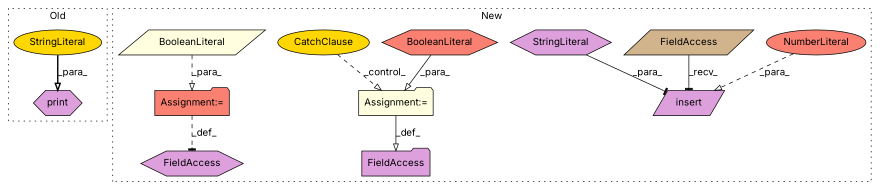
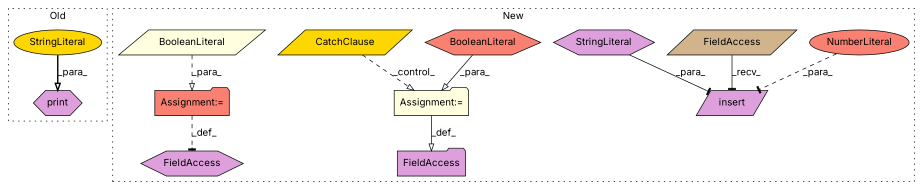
node "CatchClause": shape ellipse -> parallelogram
edge "NumberLiteral" -> "insert": arrowhead onormal -> tee
